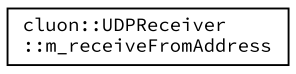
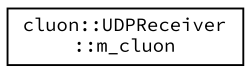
node "cluon::UDPReceiver ::m_receiveFromAddress": label "cluon::UDPReceiver ::m_receiveFromAddress" -> "cluon::UDPReceiver ::m_cluon"
